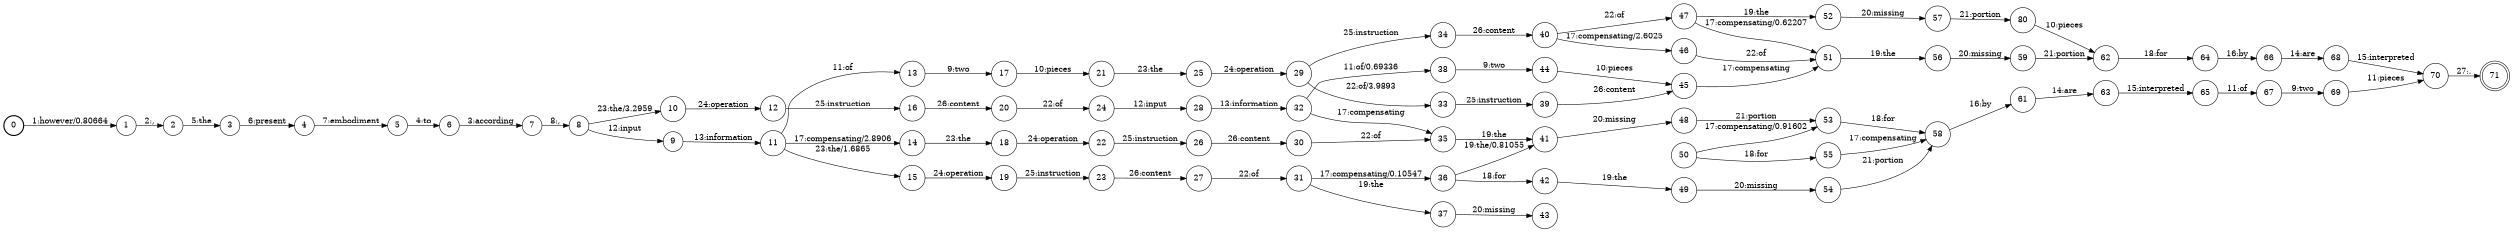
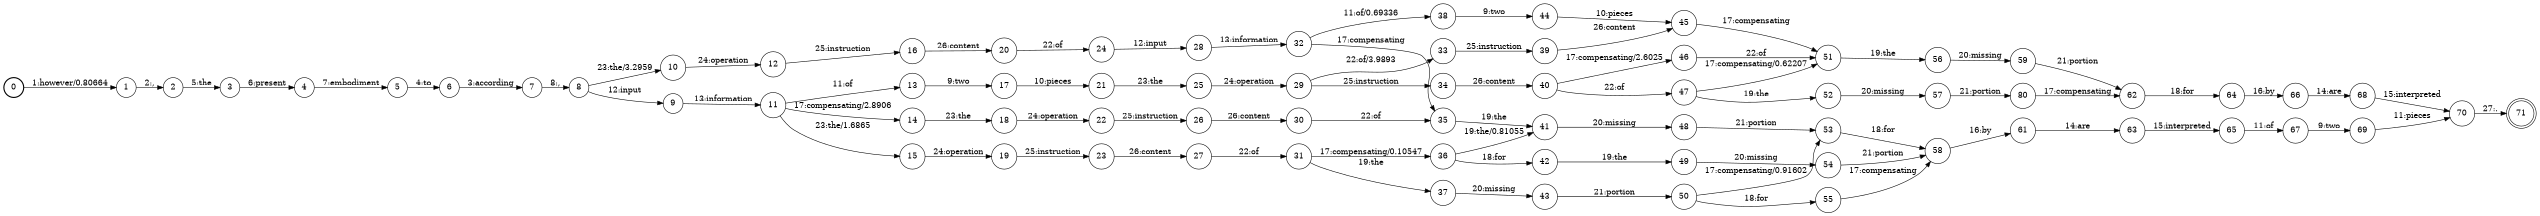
edge "80" -> "62": label "10:pieces" -> "17:compensating"
edge "43" -> "50": added, label "21:portion"
